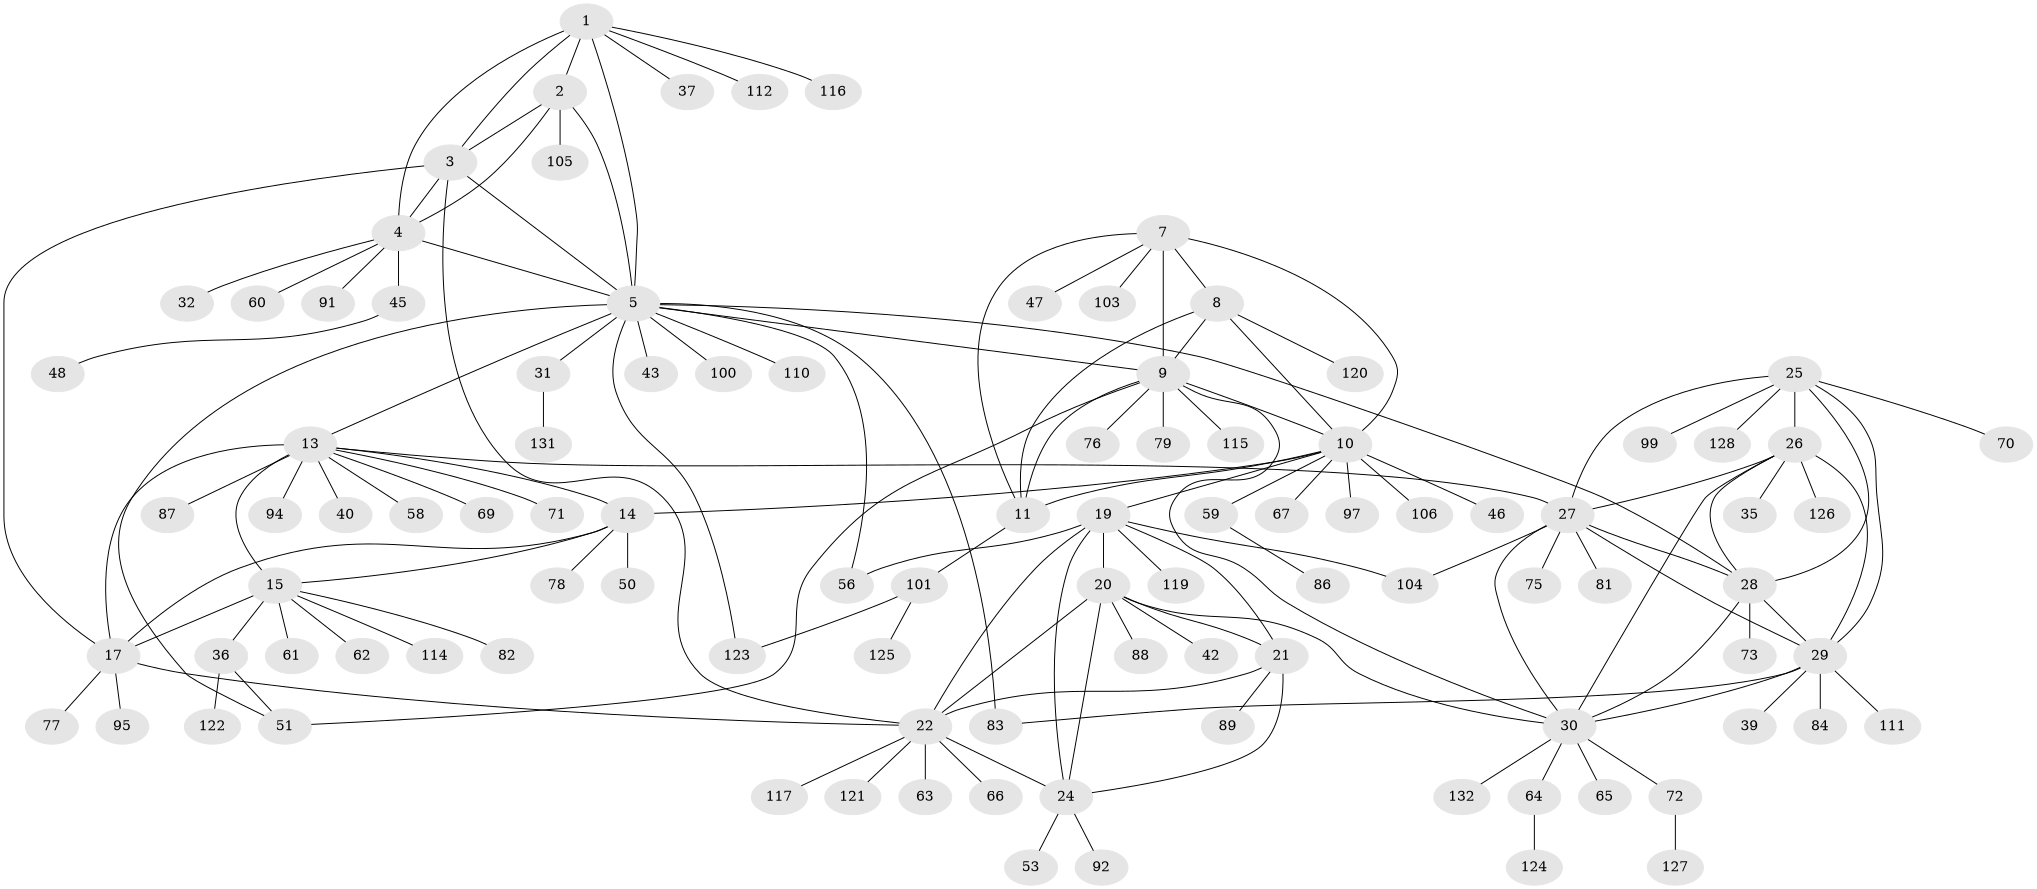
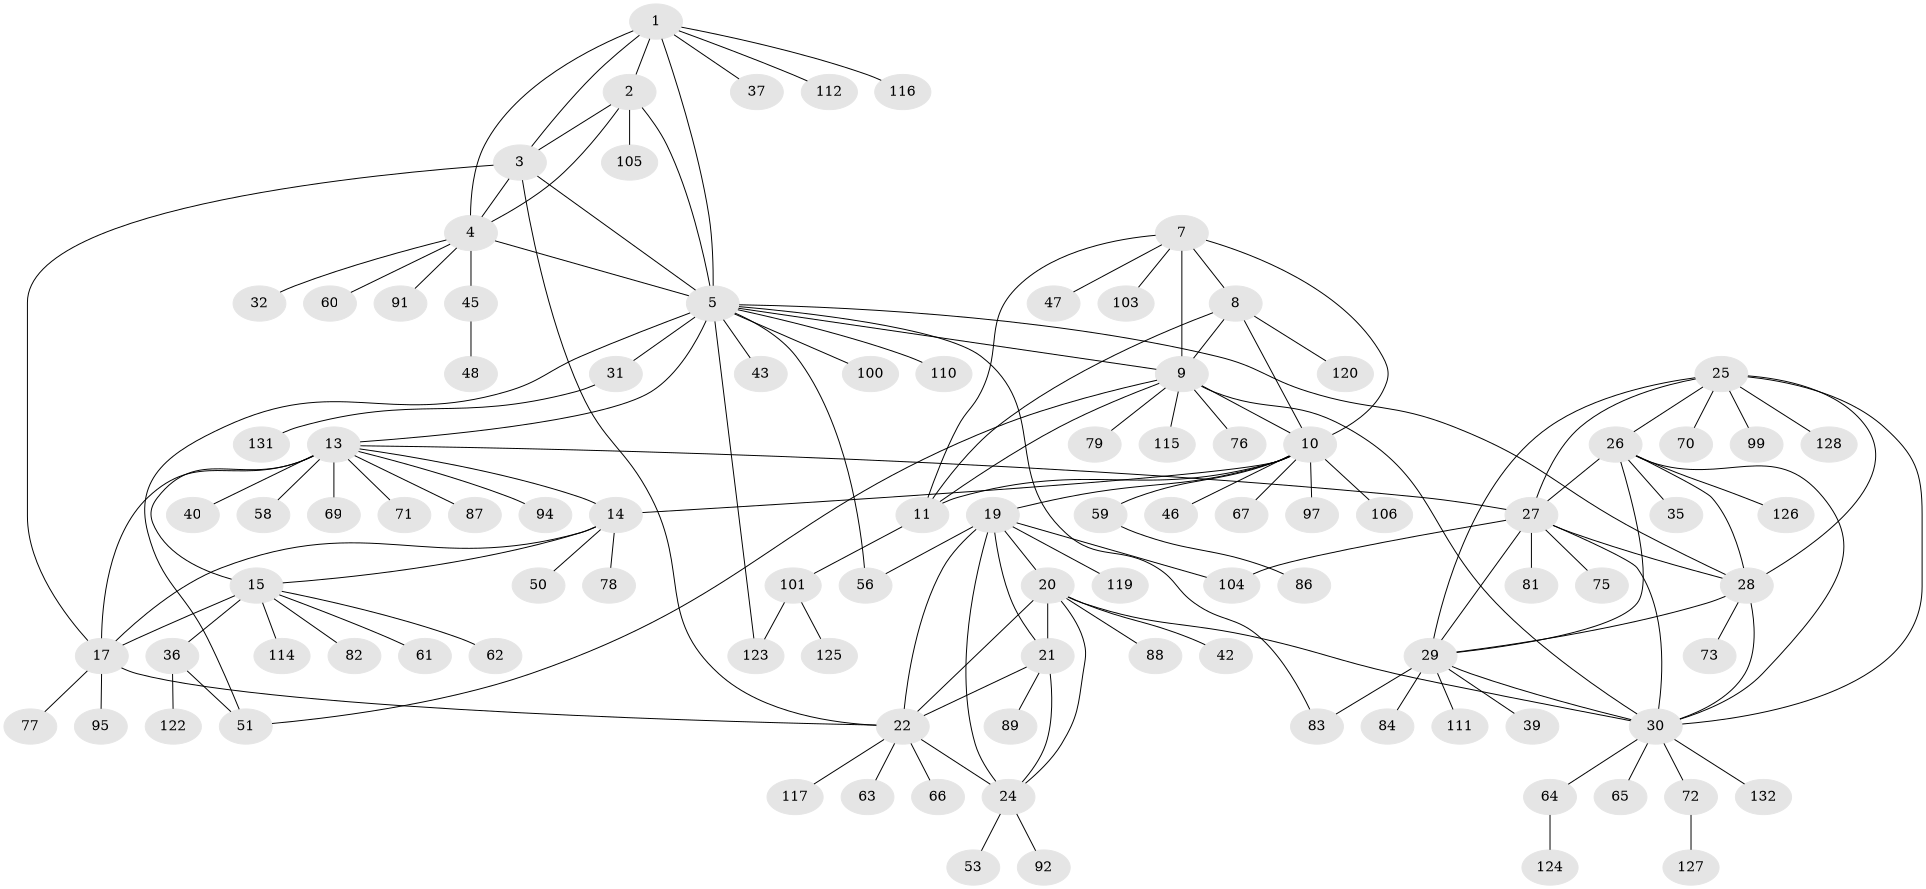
edge "25" -- "30": added
node "121": removed
